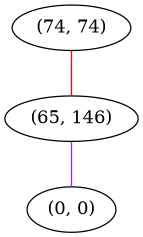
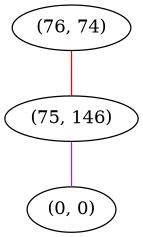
node "(74, 74)": label "(74, 74)" -> "(76, 74)"
node "(65, 146)": label "(65, 146)" -> "(75, 146)"
